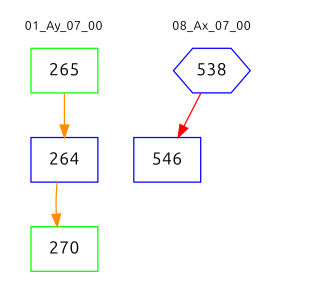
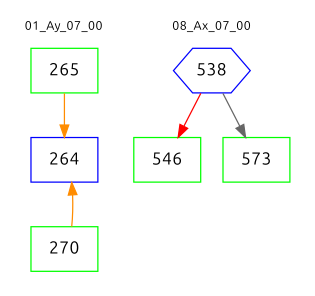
node "546": color blue -> green
node "573": added
edge "264" -> "270": reversed
